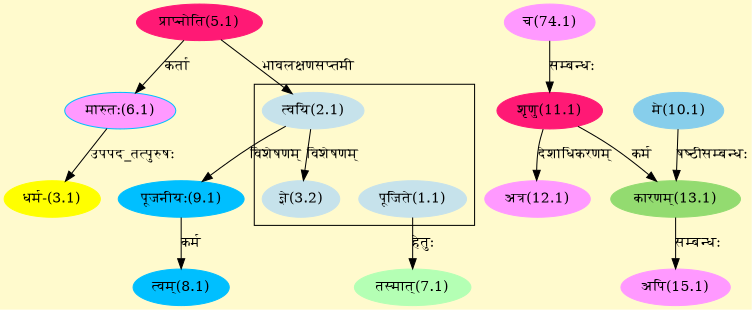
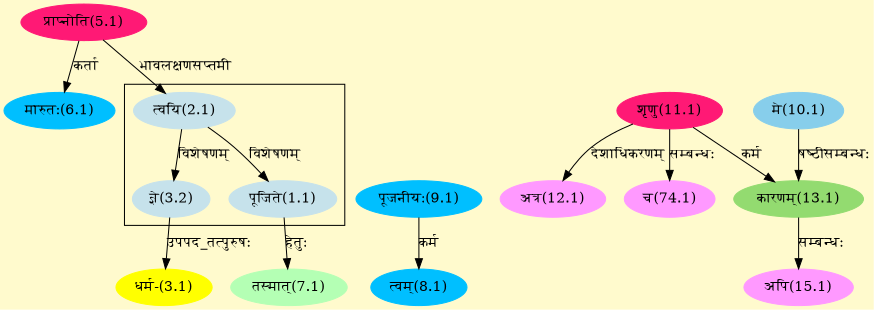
edge "च(74.1)" -> "शृणु(11.1)": reversed
node "मारुतः(6.1)": fillcolor #ff99ff -> #00bfff
edge "त्वयि(2.1)" -> "पूजनीयः(9.1)": now "त्वयि(2.1)" -> "पूजिते(1.1)"
edge "मारुतः(6.1)" -> "धर्म-(3.1)": now "ज्ञे(3.2)" -> "धर्म-(3.1)"
